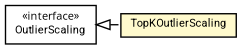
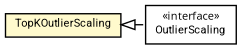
edge "TopKOutlierScaling" -> "OutlierScaling": reversed
